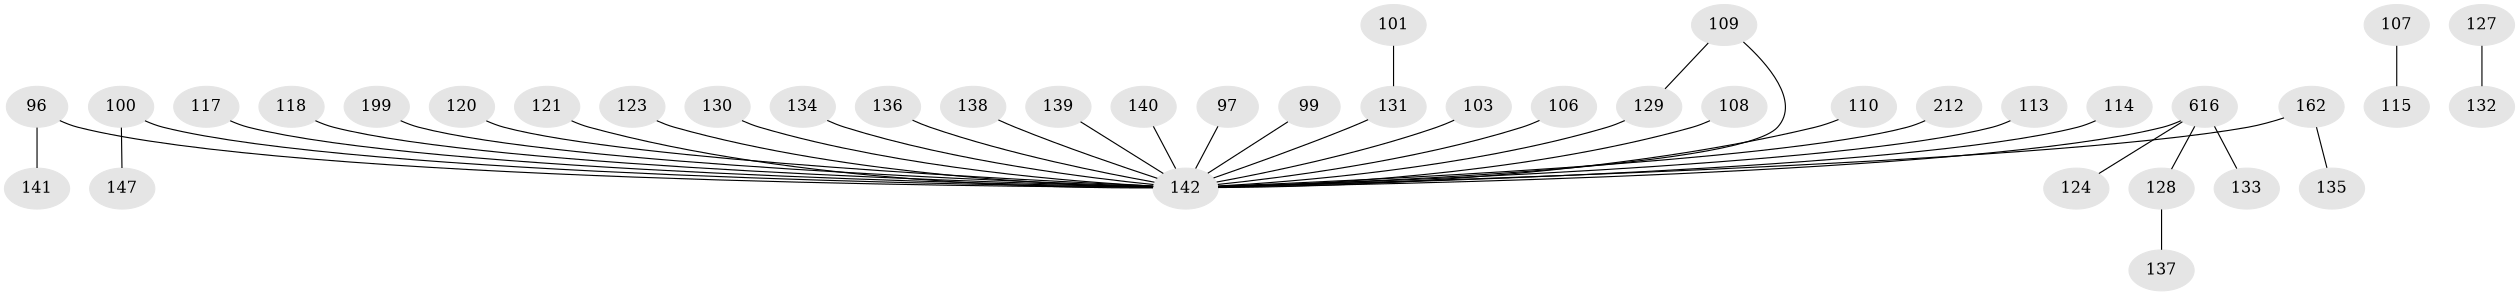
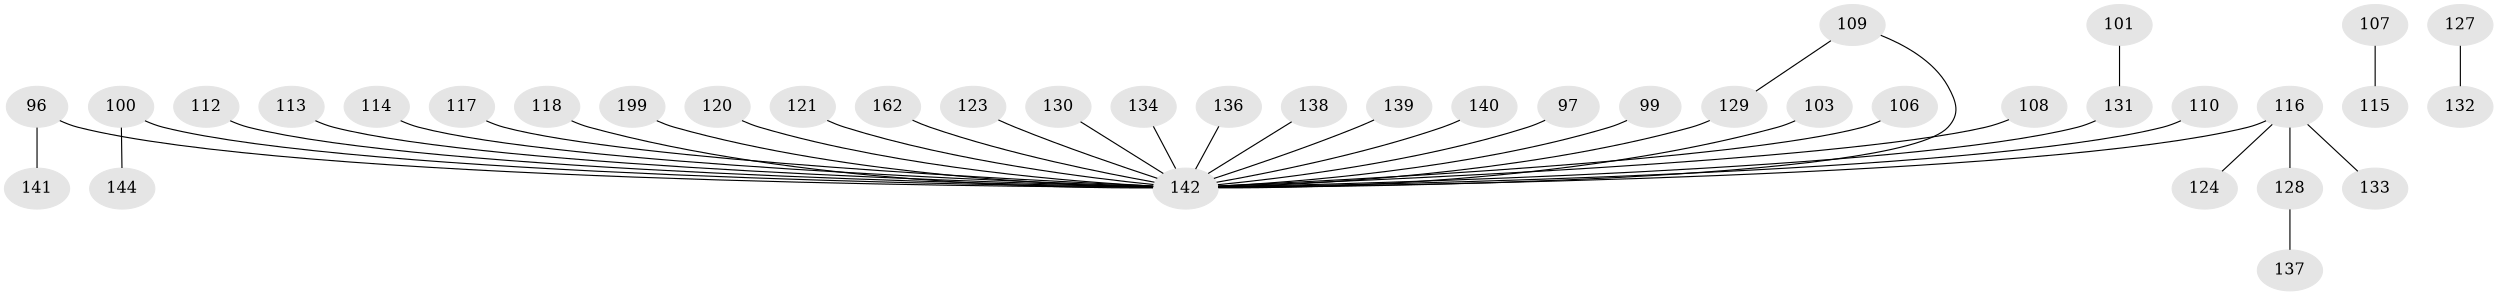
node "212": label "212" -> "112"
node "616": label "616" -> "116"
node "147": label "147" -> "144"
node "135": removed
